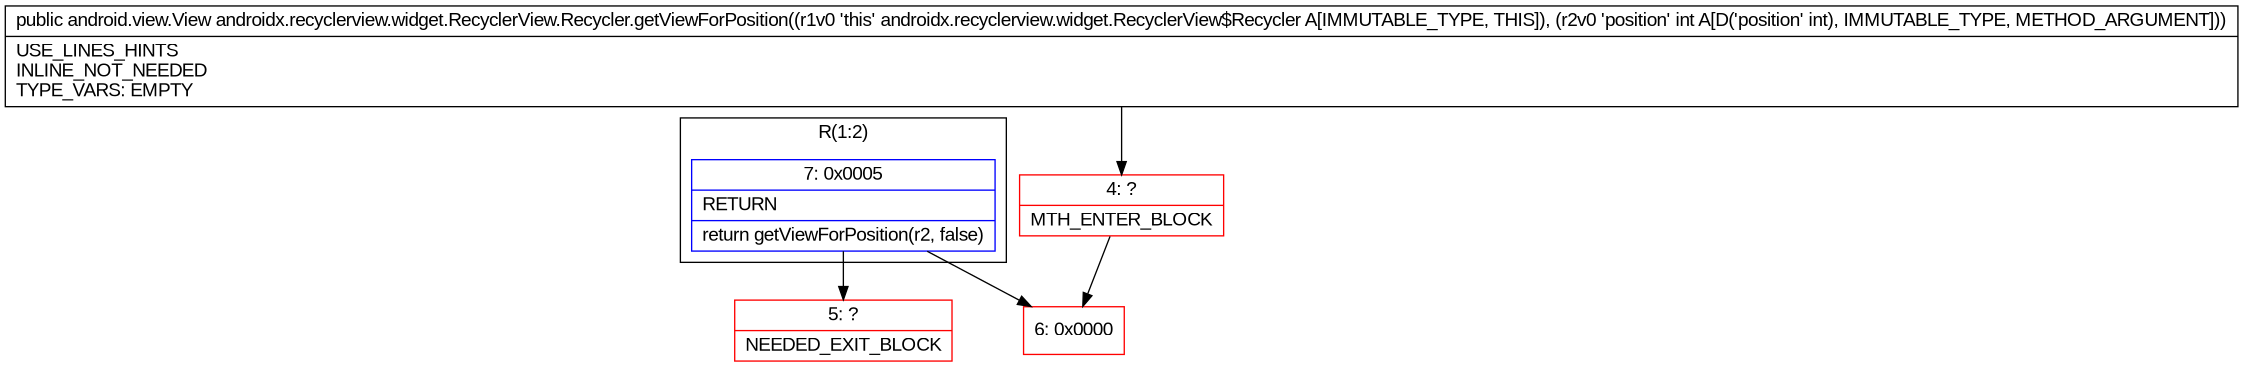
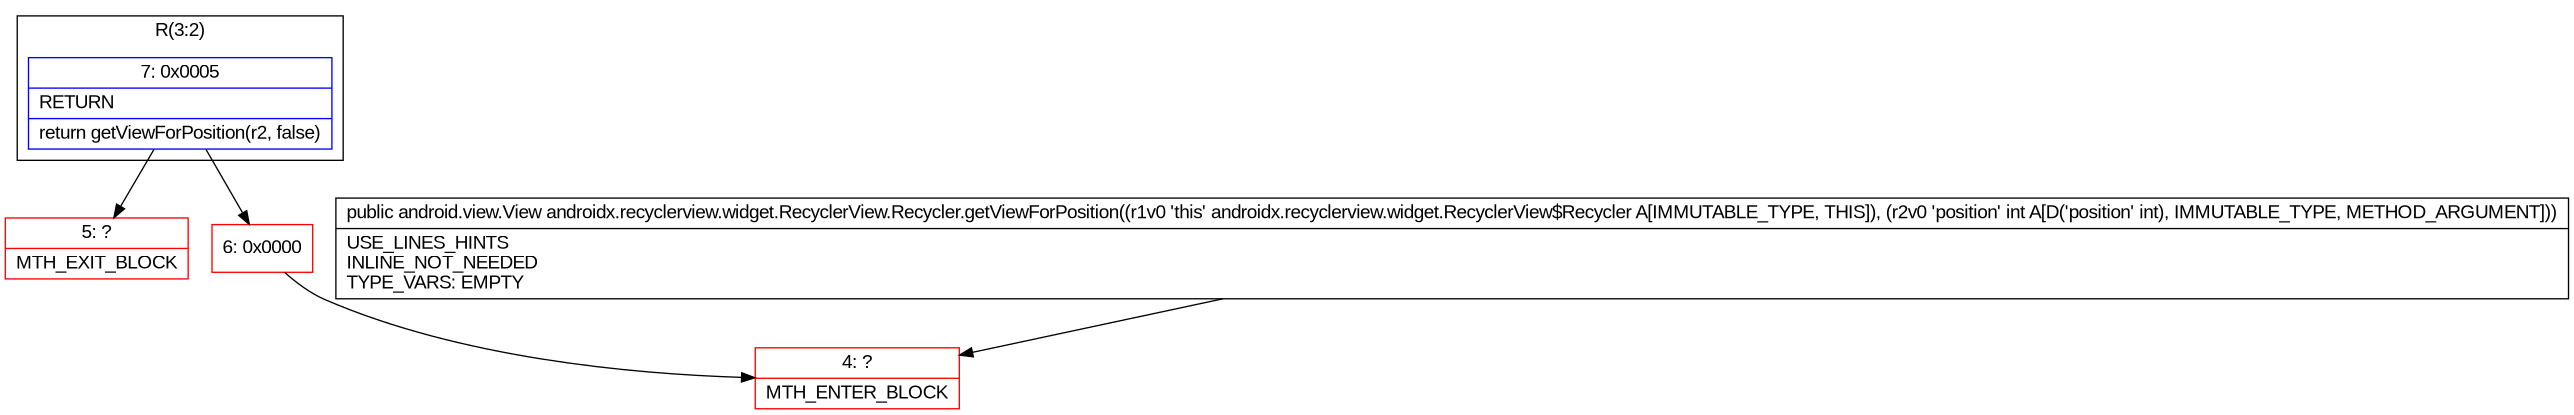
cluster "R(1:2)": label "R(1:2)" -> "R(3:2)"
edge "4: ?" -> "6: 0x0000": reversed
node "5: ?": text "NEEDED_EXIT_BLOCK" -> "MTH_EXIT_BLOCK"
